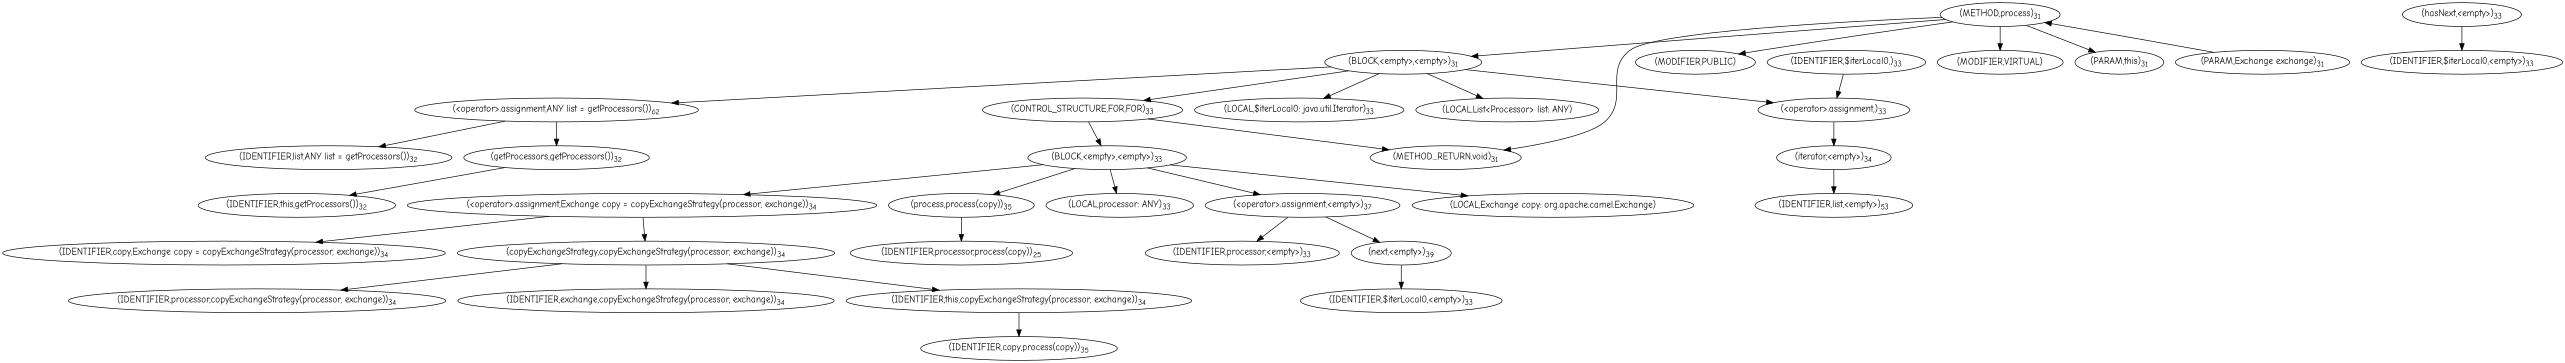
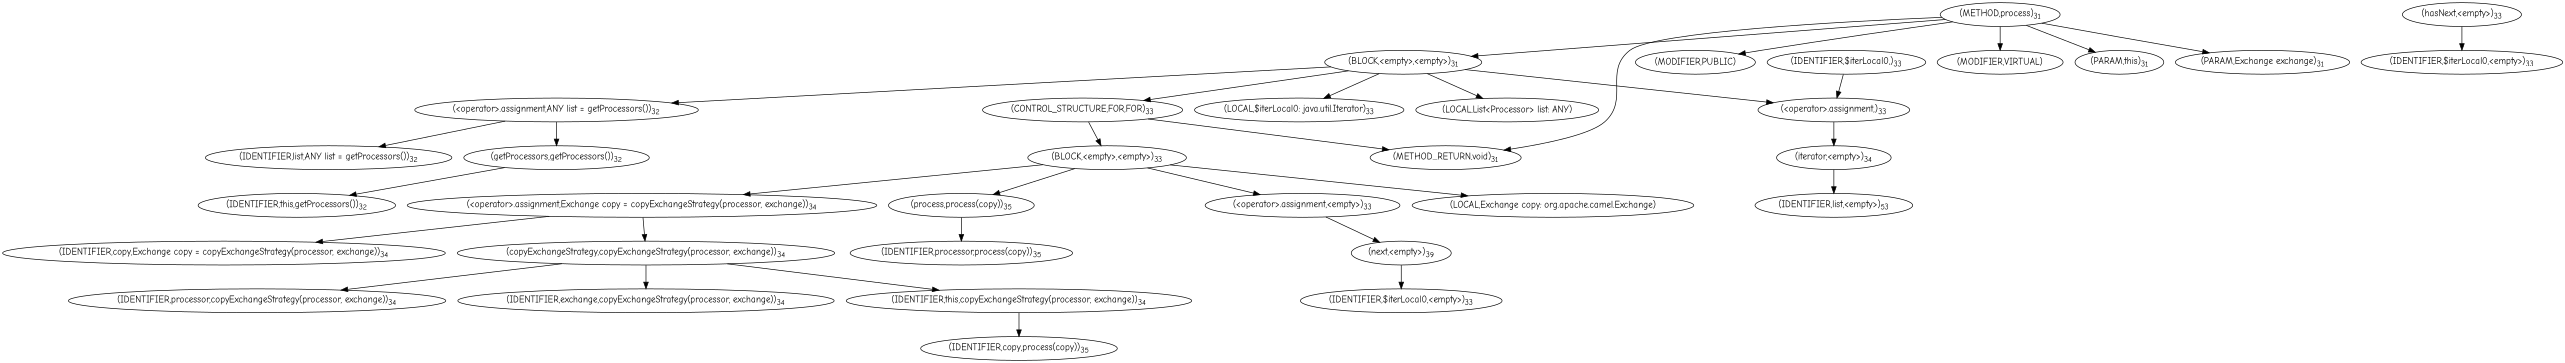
edge "(PARAM,Exchange exchange)" -> "(METHOD,process)": reversed
node "(<operator>.assignment,ANY list = getProcessors())": text "62" -> "32"
node "(<operator>.assignment,<empty>)": text "37" -> "33"
node "(LOCAL,processor: ANY)": removed
node "(IDENTIFIER,processor,process(copy))": text "25" -> "35"
node "(IDENTIFIER,processor,<empty>)": removed
